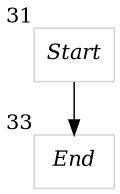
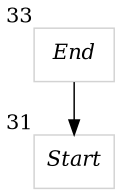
edge "Start" -> "End": reversed
